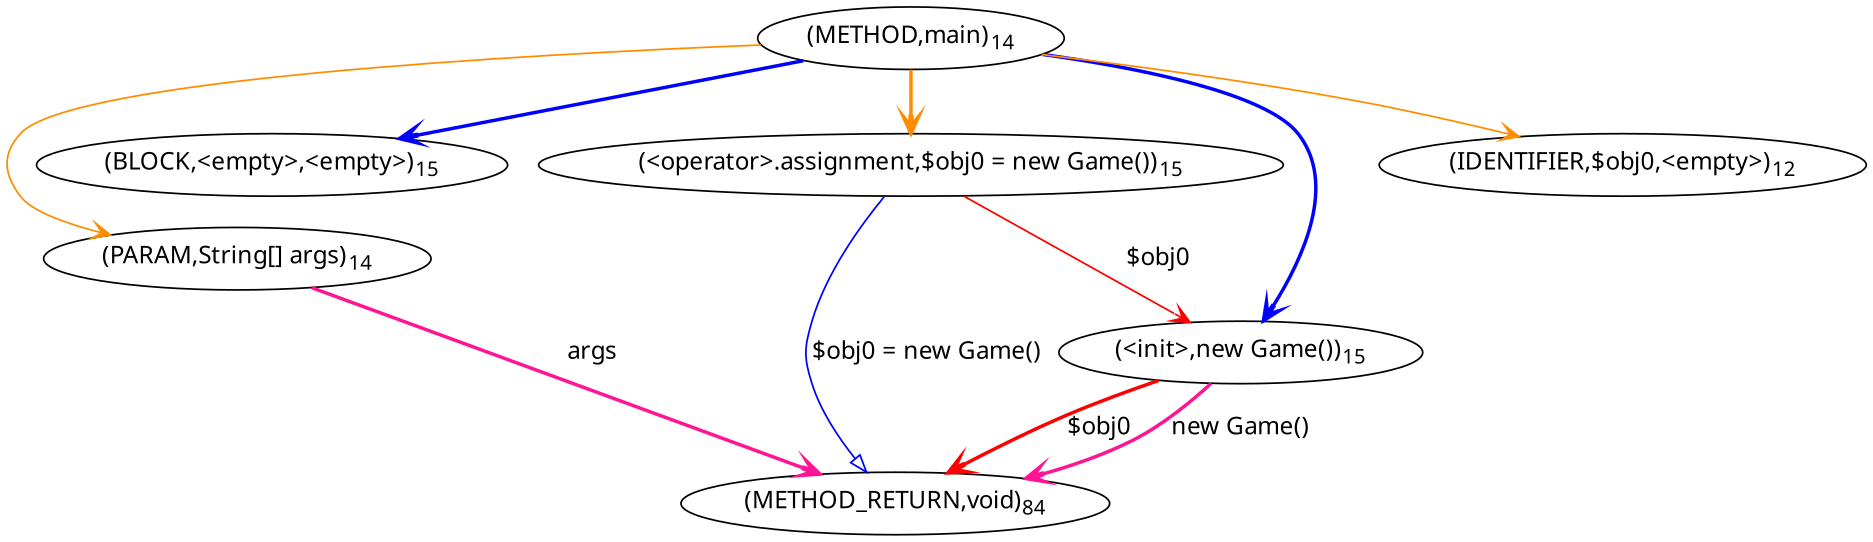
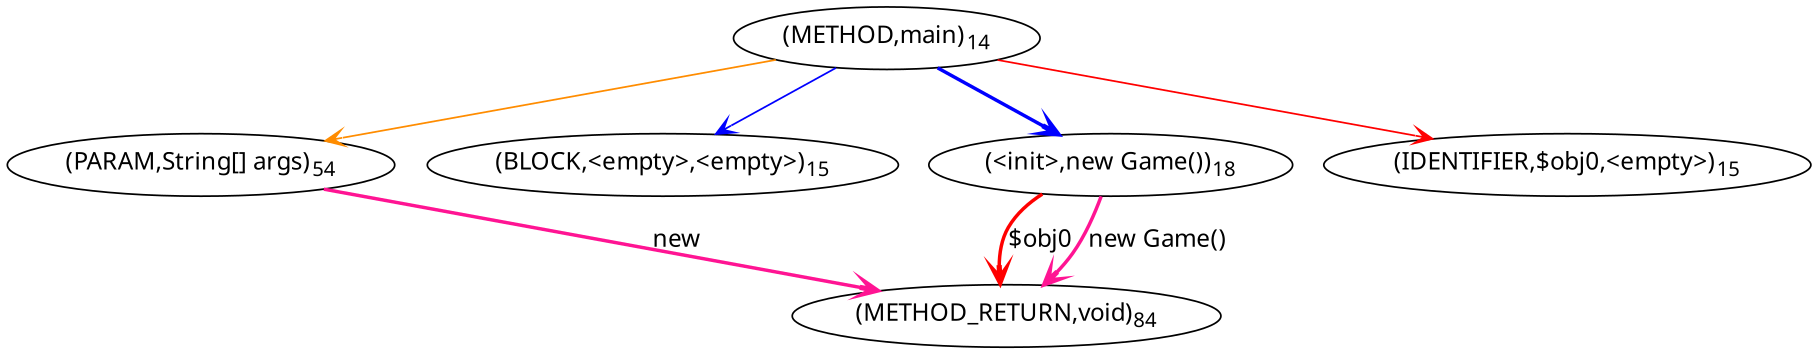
edge "(METHOD,main)" -> "(IDENTIFIER,$obj0,<empty>)": color darkorange -> red
edge "(METHOD,main)" -> "(BLOCK,<empty>,<empty>)": style bold -> solid
node "(IDENTIFIER,$obj0,<empty>)": text "12" -> "15"
node "(<operator>.assignment,$obj0 = new Game())": removed
node "(PARAM,String[] args)": text "14" -> "54"
node "(<init>,new Game())": text "15" -> "18"
edge "(PARAM,String[] args)" -> "(METHOD_RETURN,void)": label "args" -> "new"
